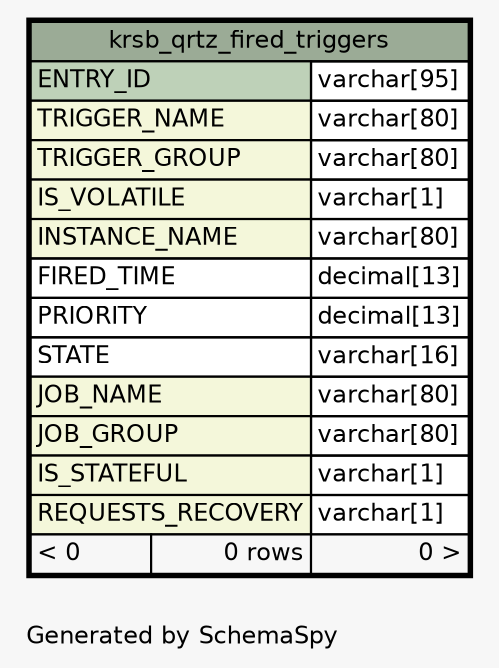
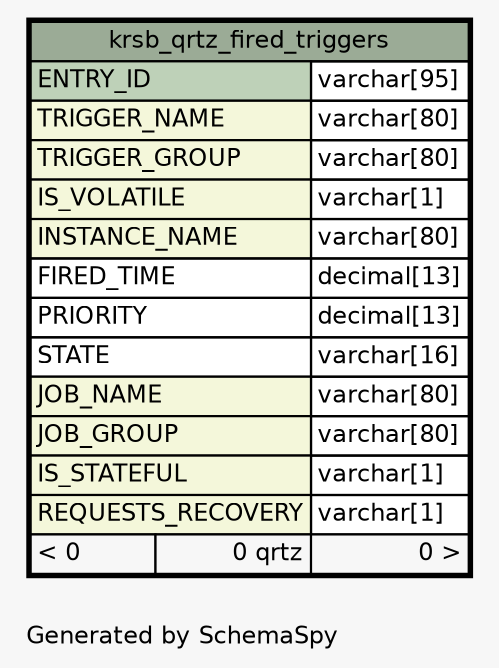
node "krsb_qrtz_fired_triggers": text "0 rows" -> "0 qrtz"
